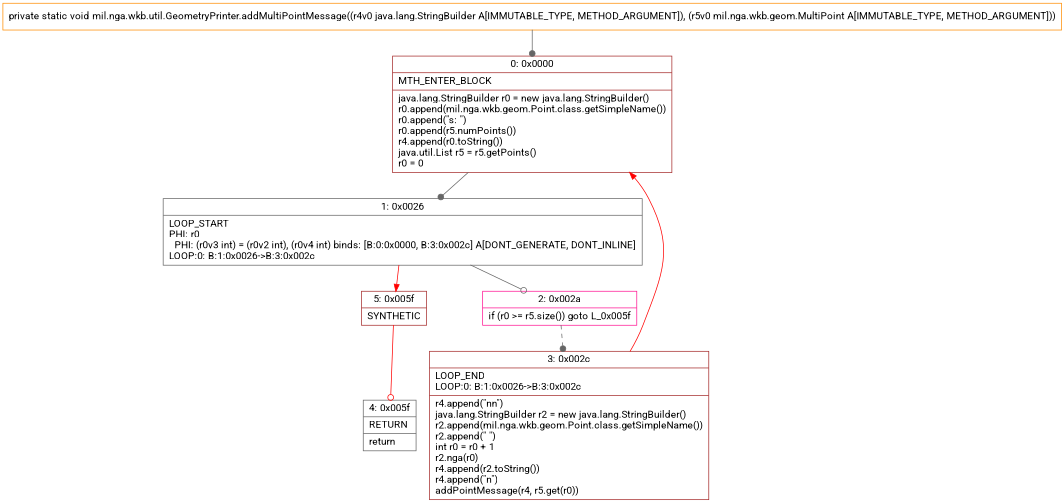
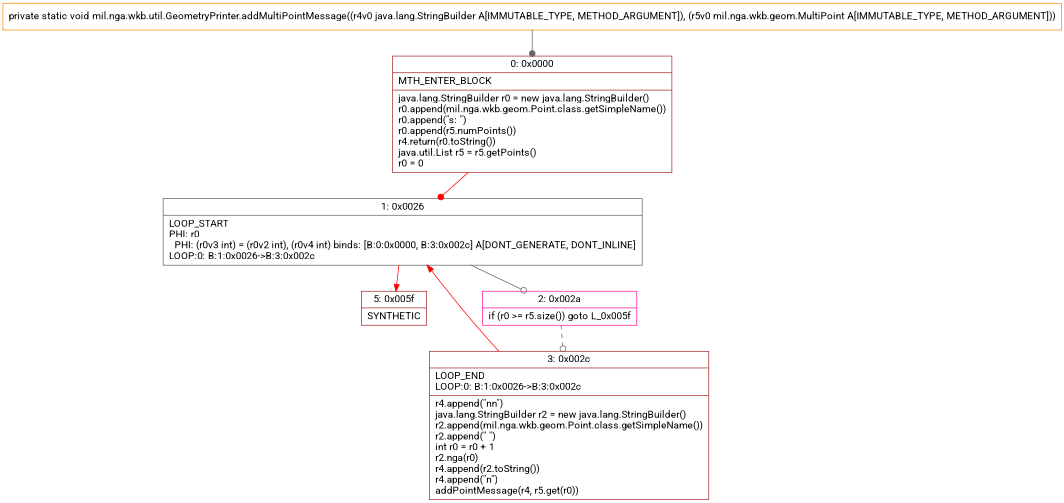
node "0: 0x0000": text "r4.append(r0.toString())" -> "r4.return(r0.toString())"
edge "0: 0x0000" -> "1: 0x0026": color gray40 -> red
edge "3: 0x002c" -> "0: 0x0000": now "3: 0x002c" -> "1: 0x0026"
edge "2: 0x002a" -> "3: 0x002c": arrowhead dot -> odot
node "4: 0x005f": removed
